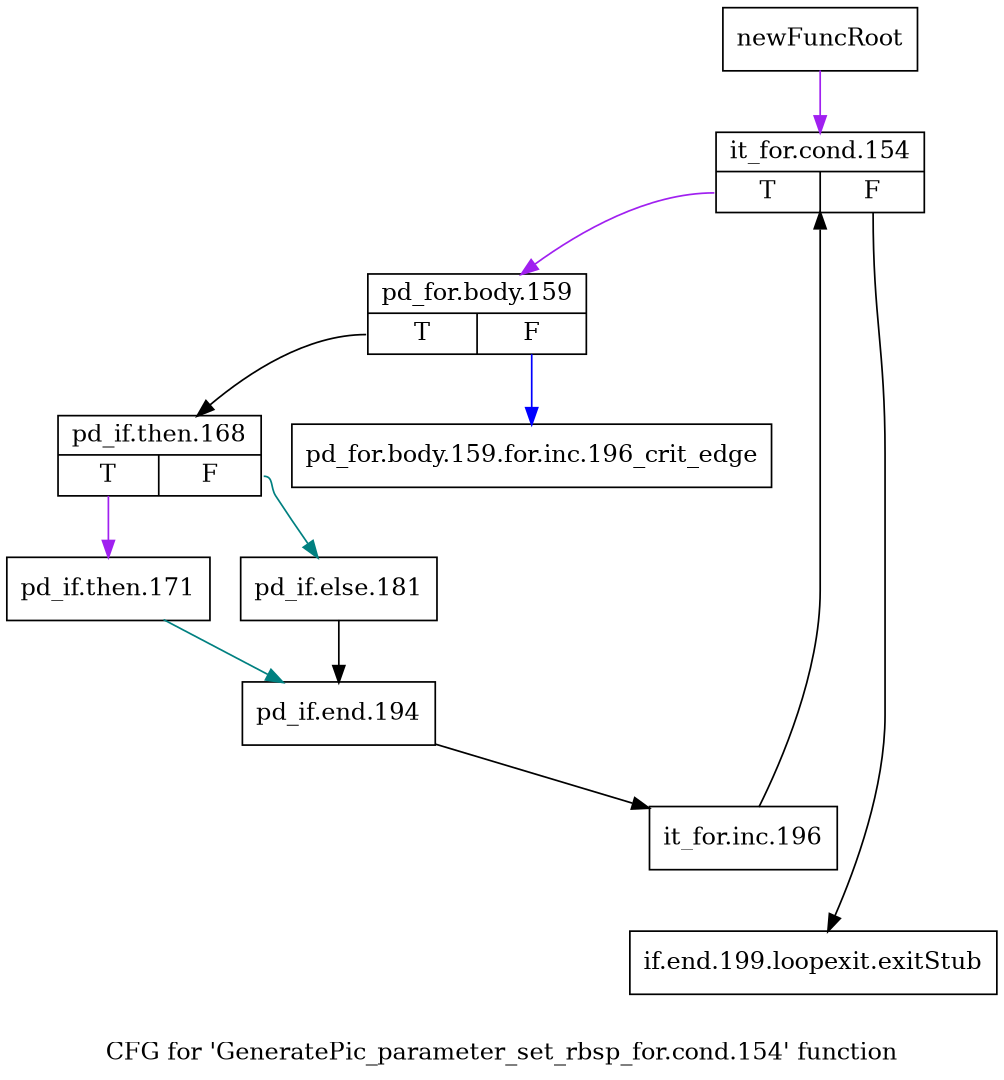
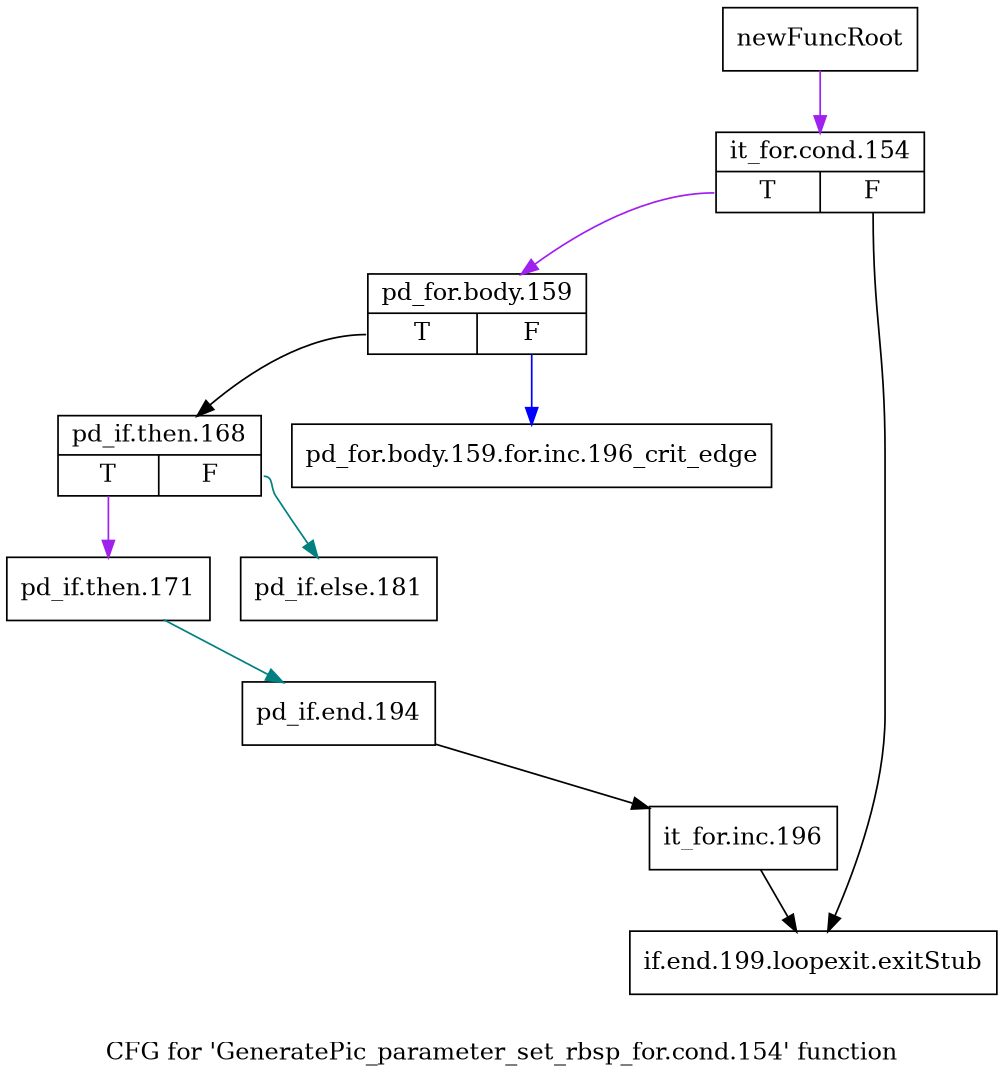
edge "it_for.inc.196" -> "it_for.cond.154": now "it_for.inc.196" -> "if.end.199.loopexit.exitStub"
edge "pd_if.else.181" -> "pd_if.end.194": removed
